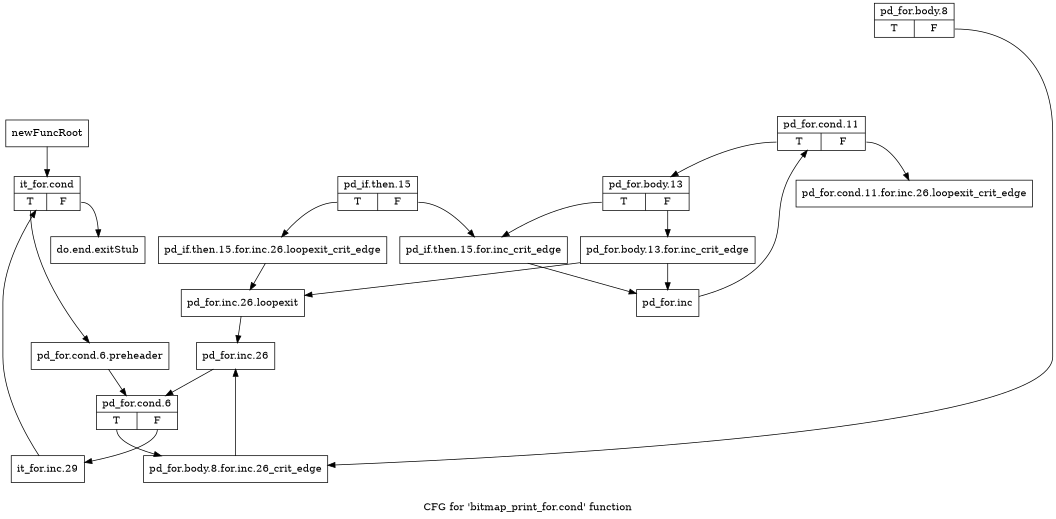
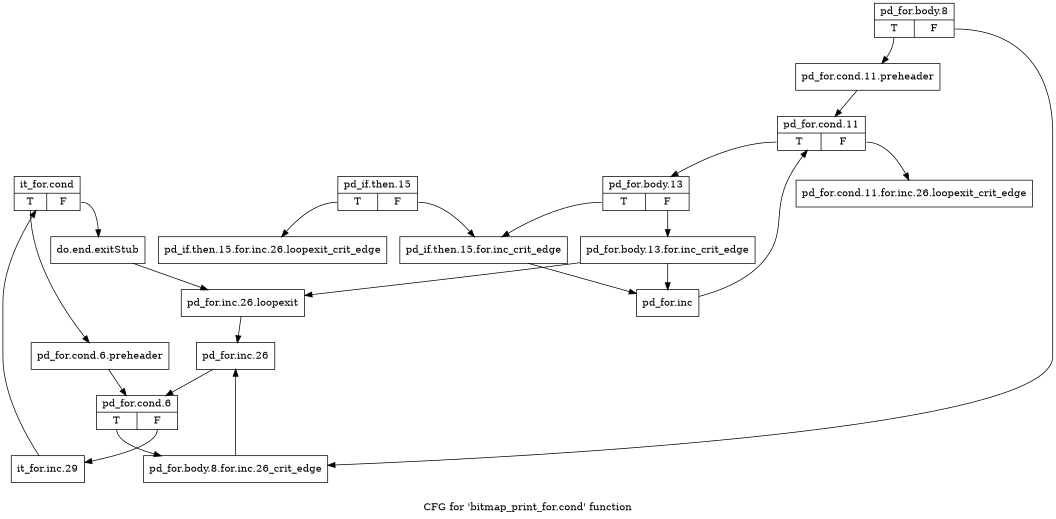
node "pd_for.cond.11.preheader": added
node "newFuncRoot": removed
edge "pd_if.then.15.for.inc.26.loopexit_crit_edge" -> "pd_for.inc.26.loopexit": now "do.end.exitStub" -> "pd_for.inc.26.loopexit"
